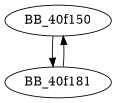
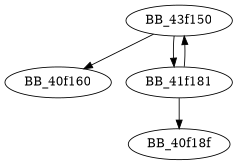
node "BB_40f150": label "BB_40f150" -> "BB_43f150"
node "BB_40f160": added
node "BB_40f181": label "BB_40f181" -> "BB_41f181"
node "BB_40f18f": added
